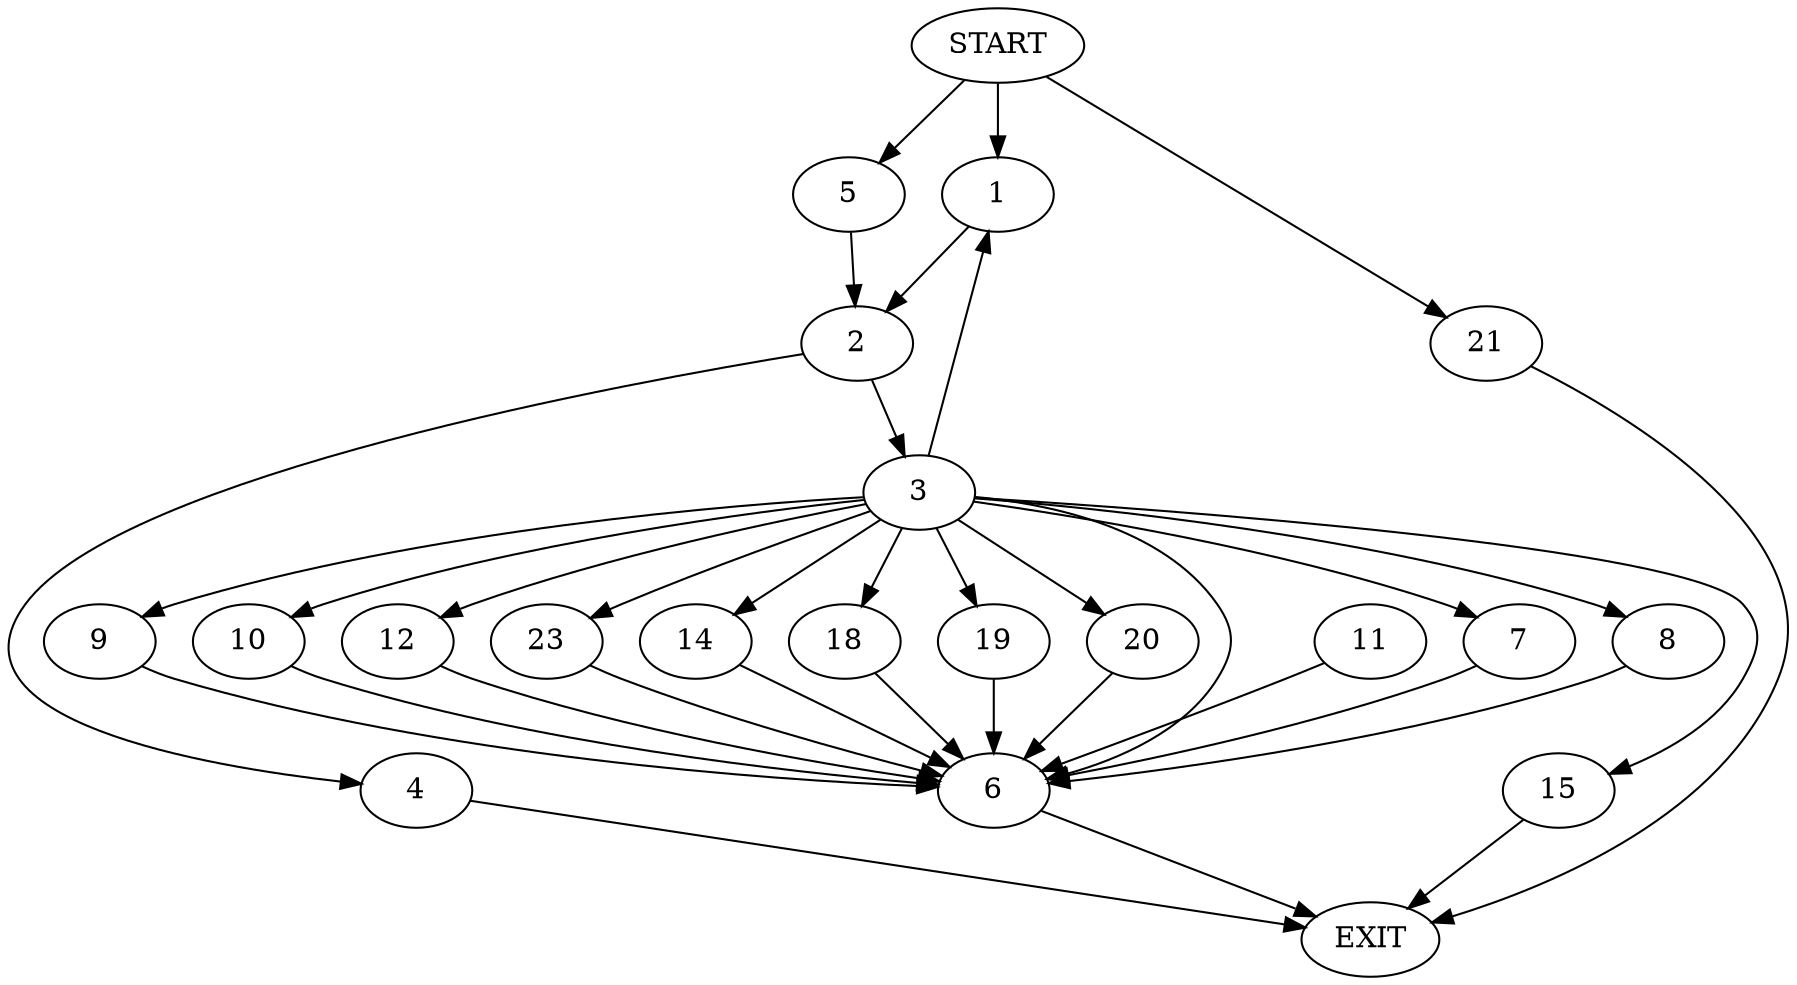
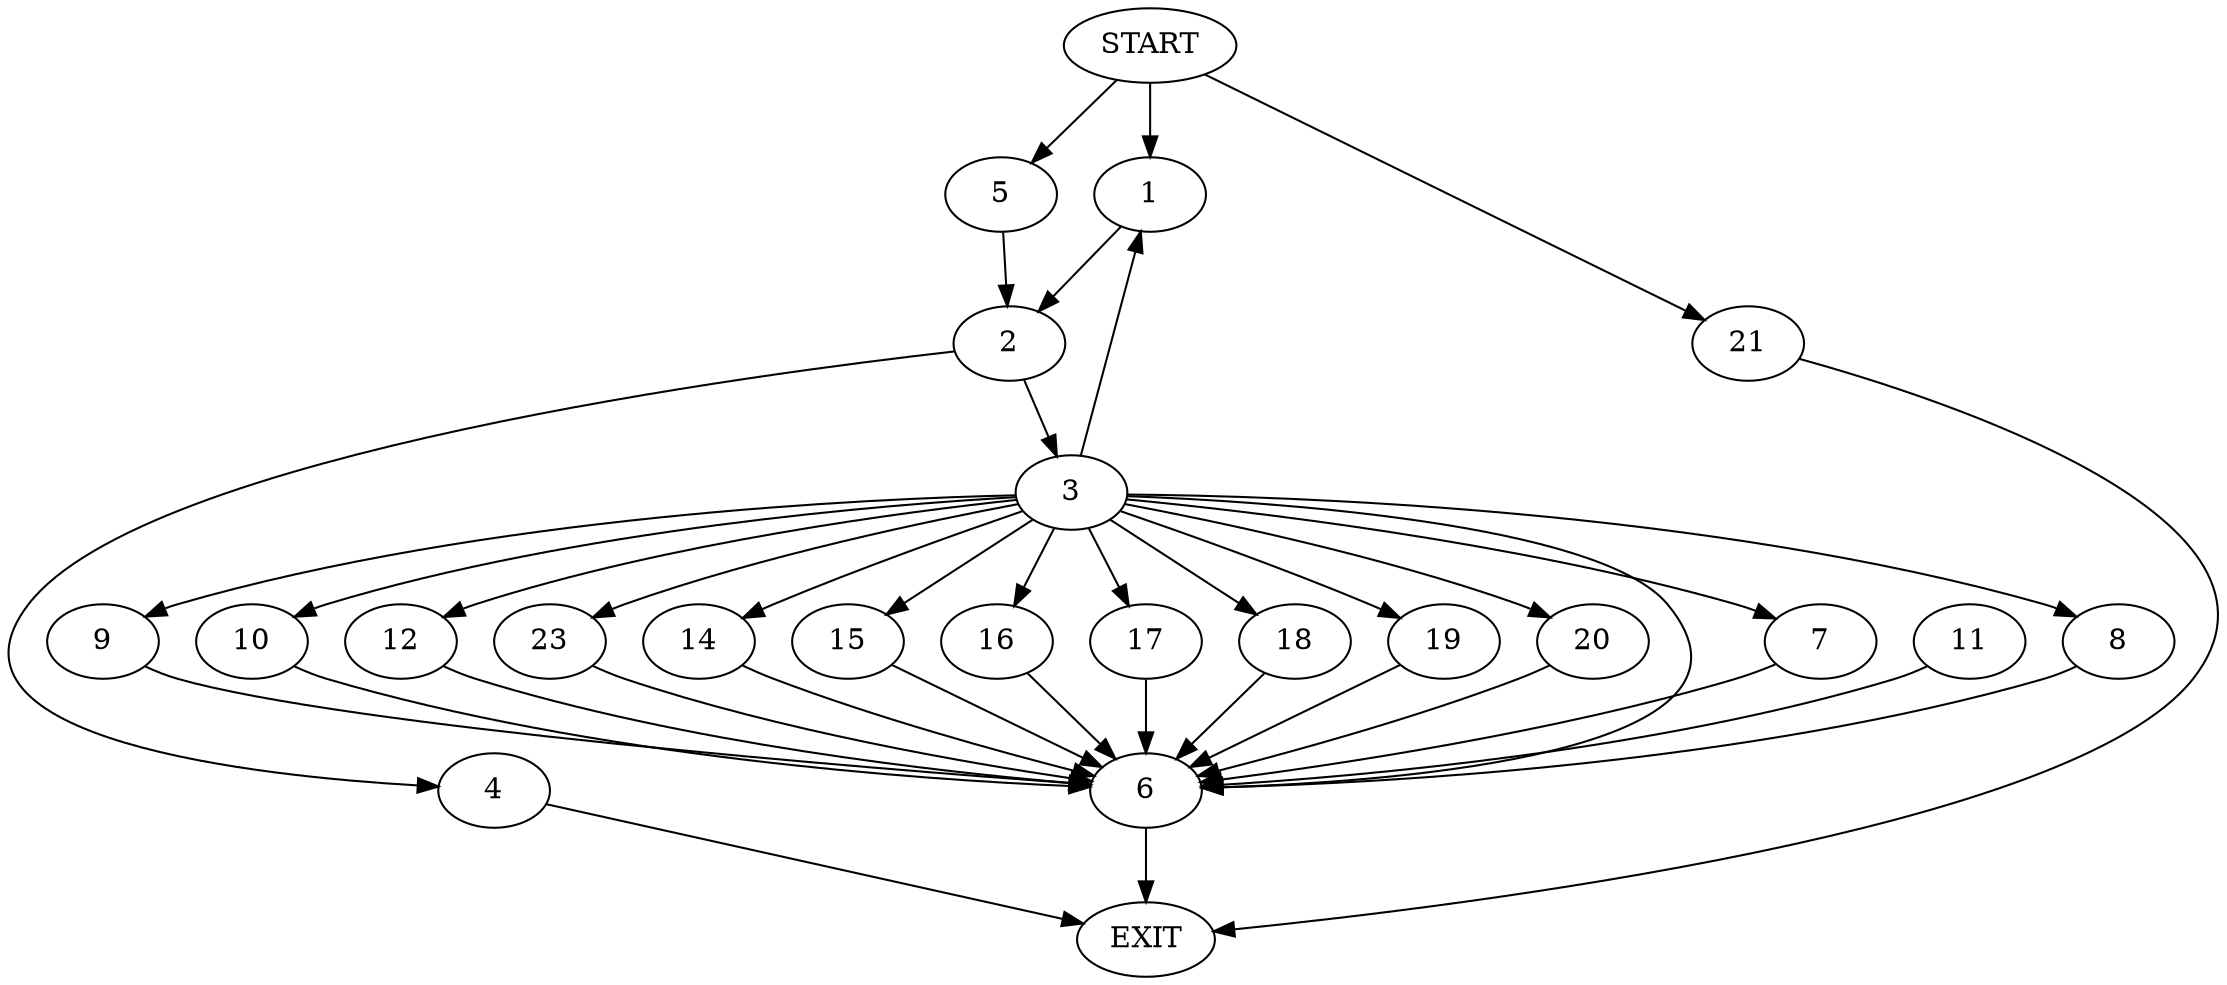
node "16": added
node "17": added
edge "15" -> "EXIT": now "15" -> "6"
